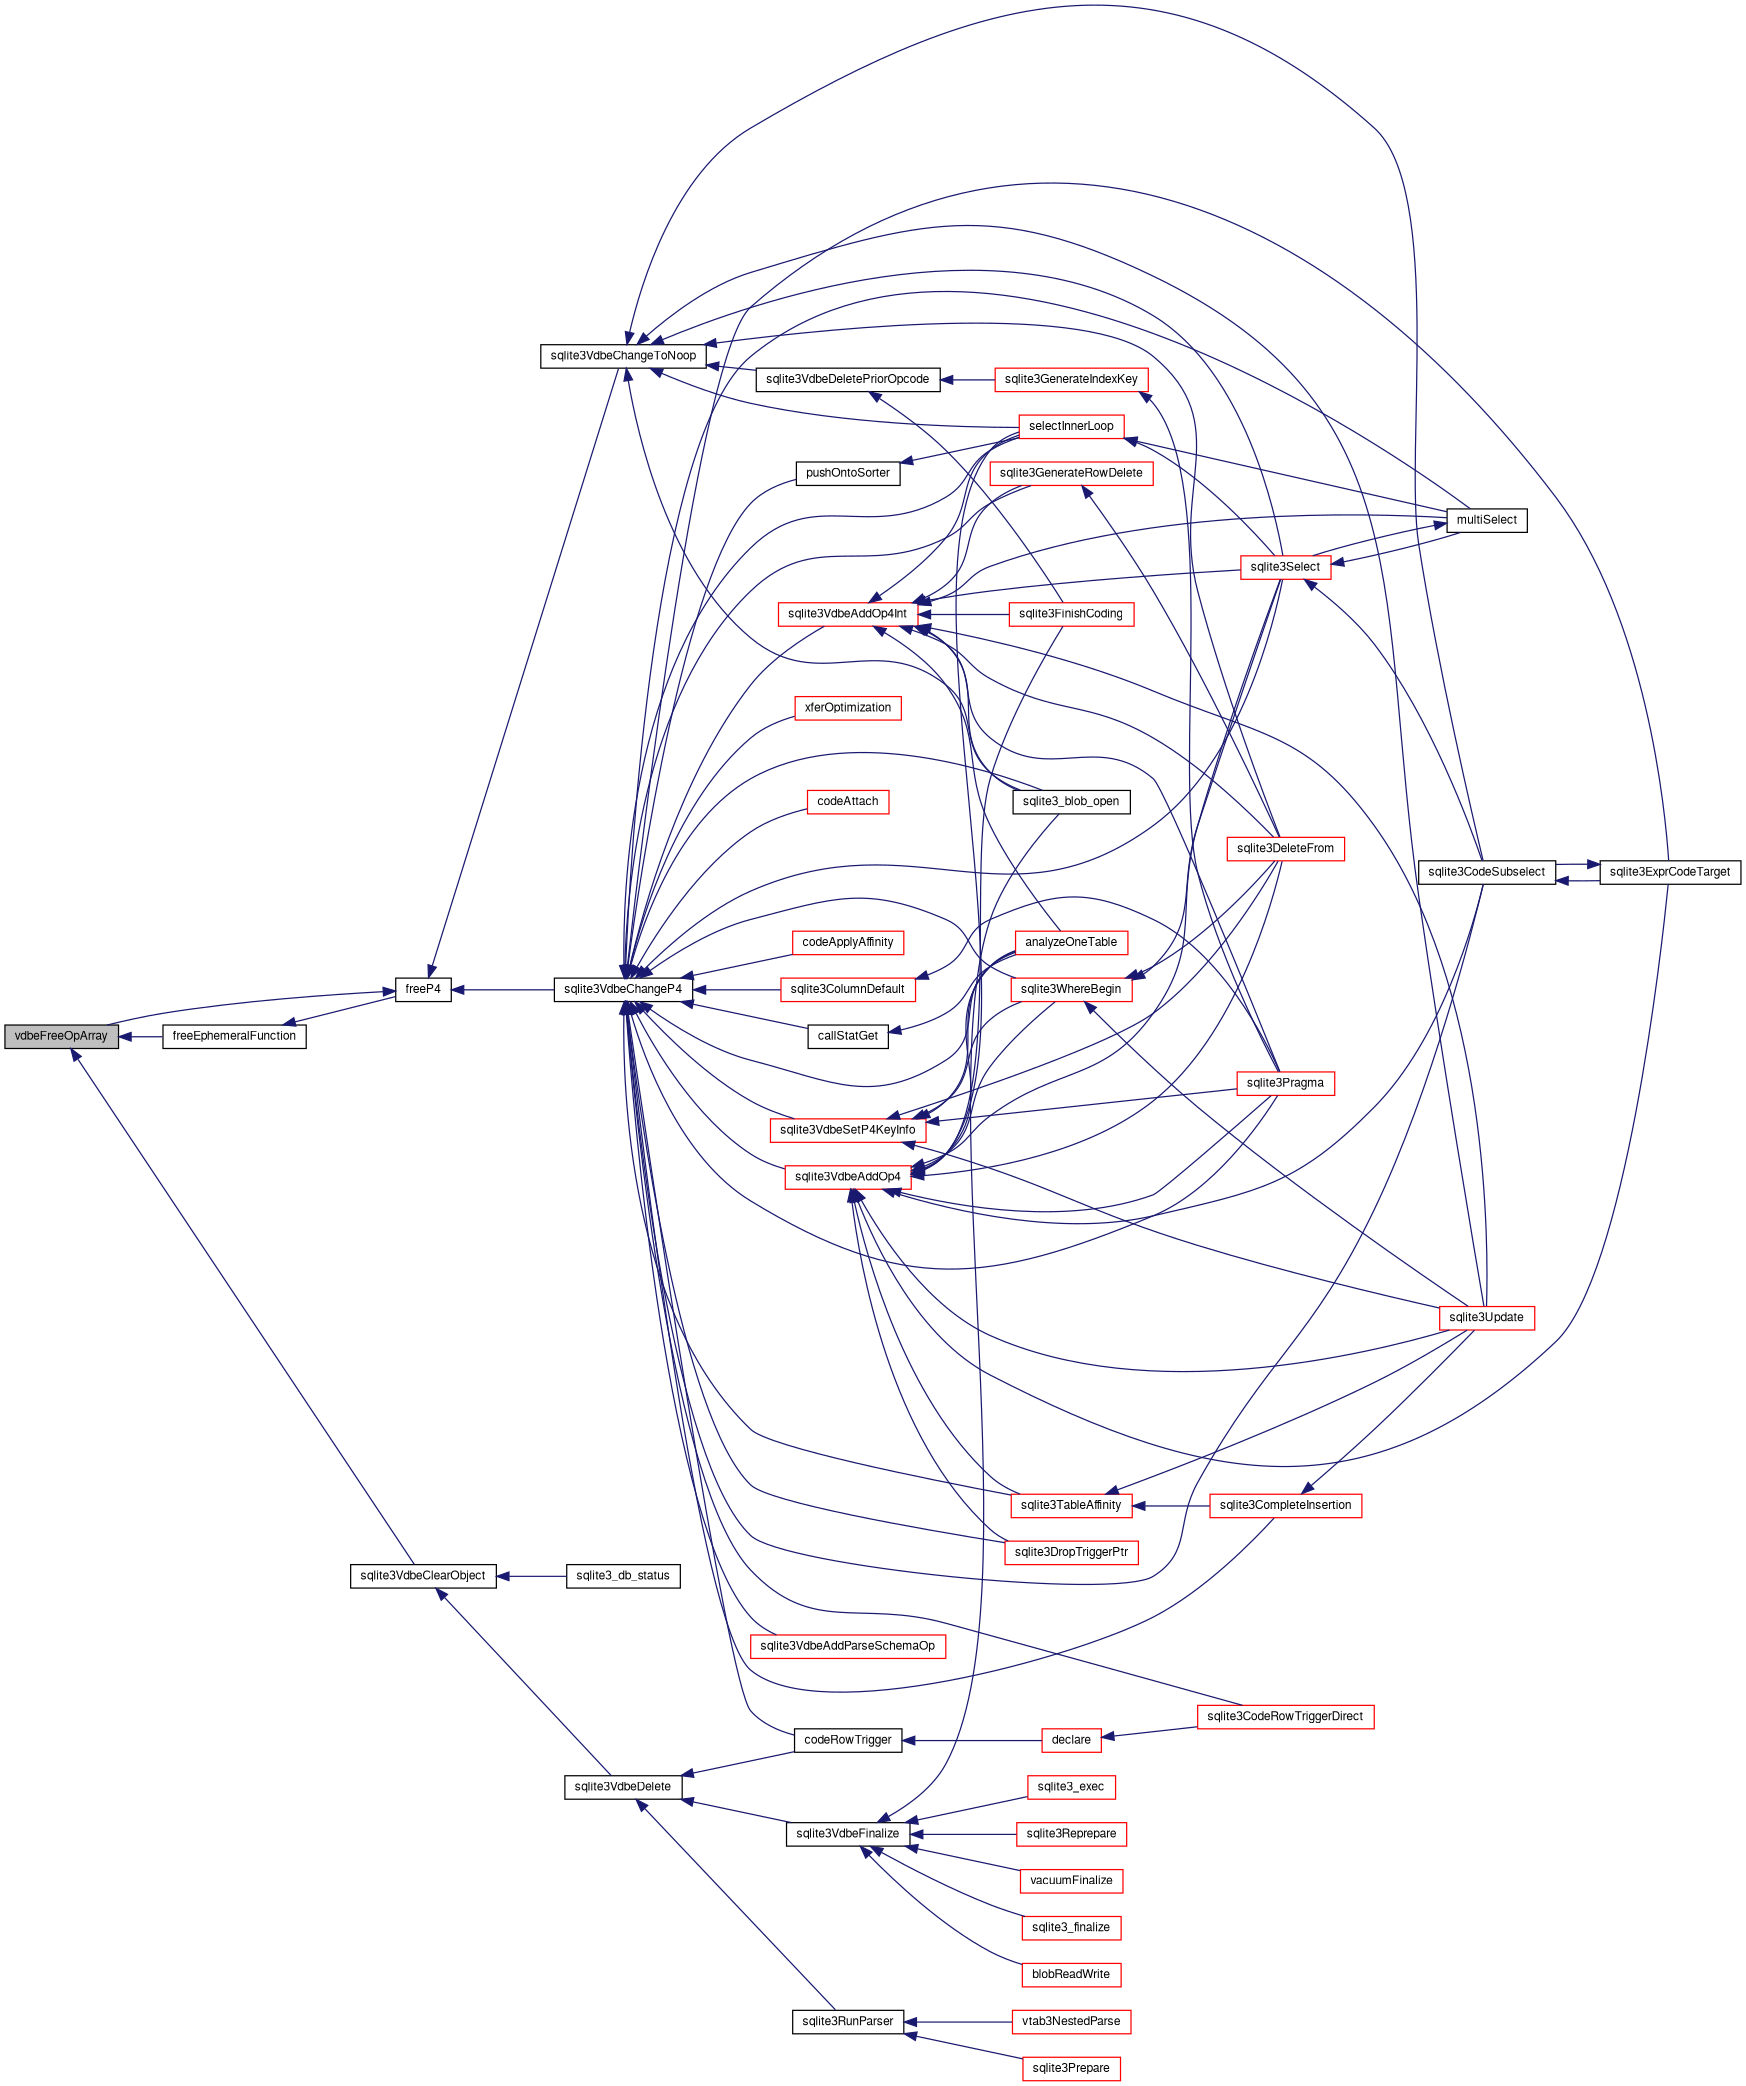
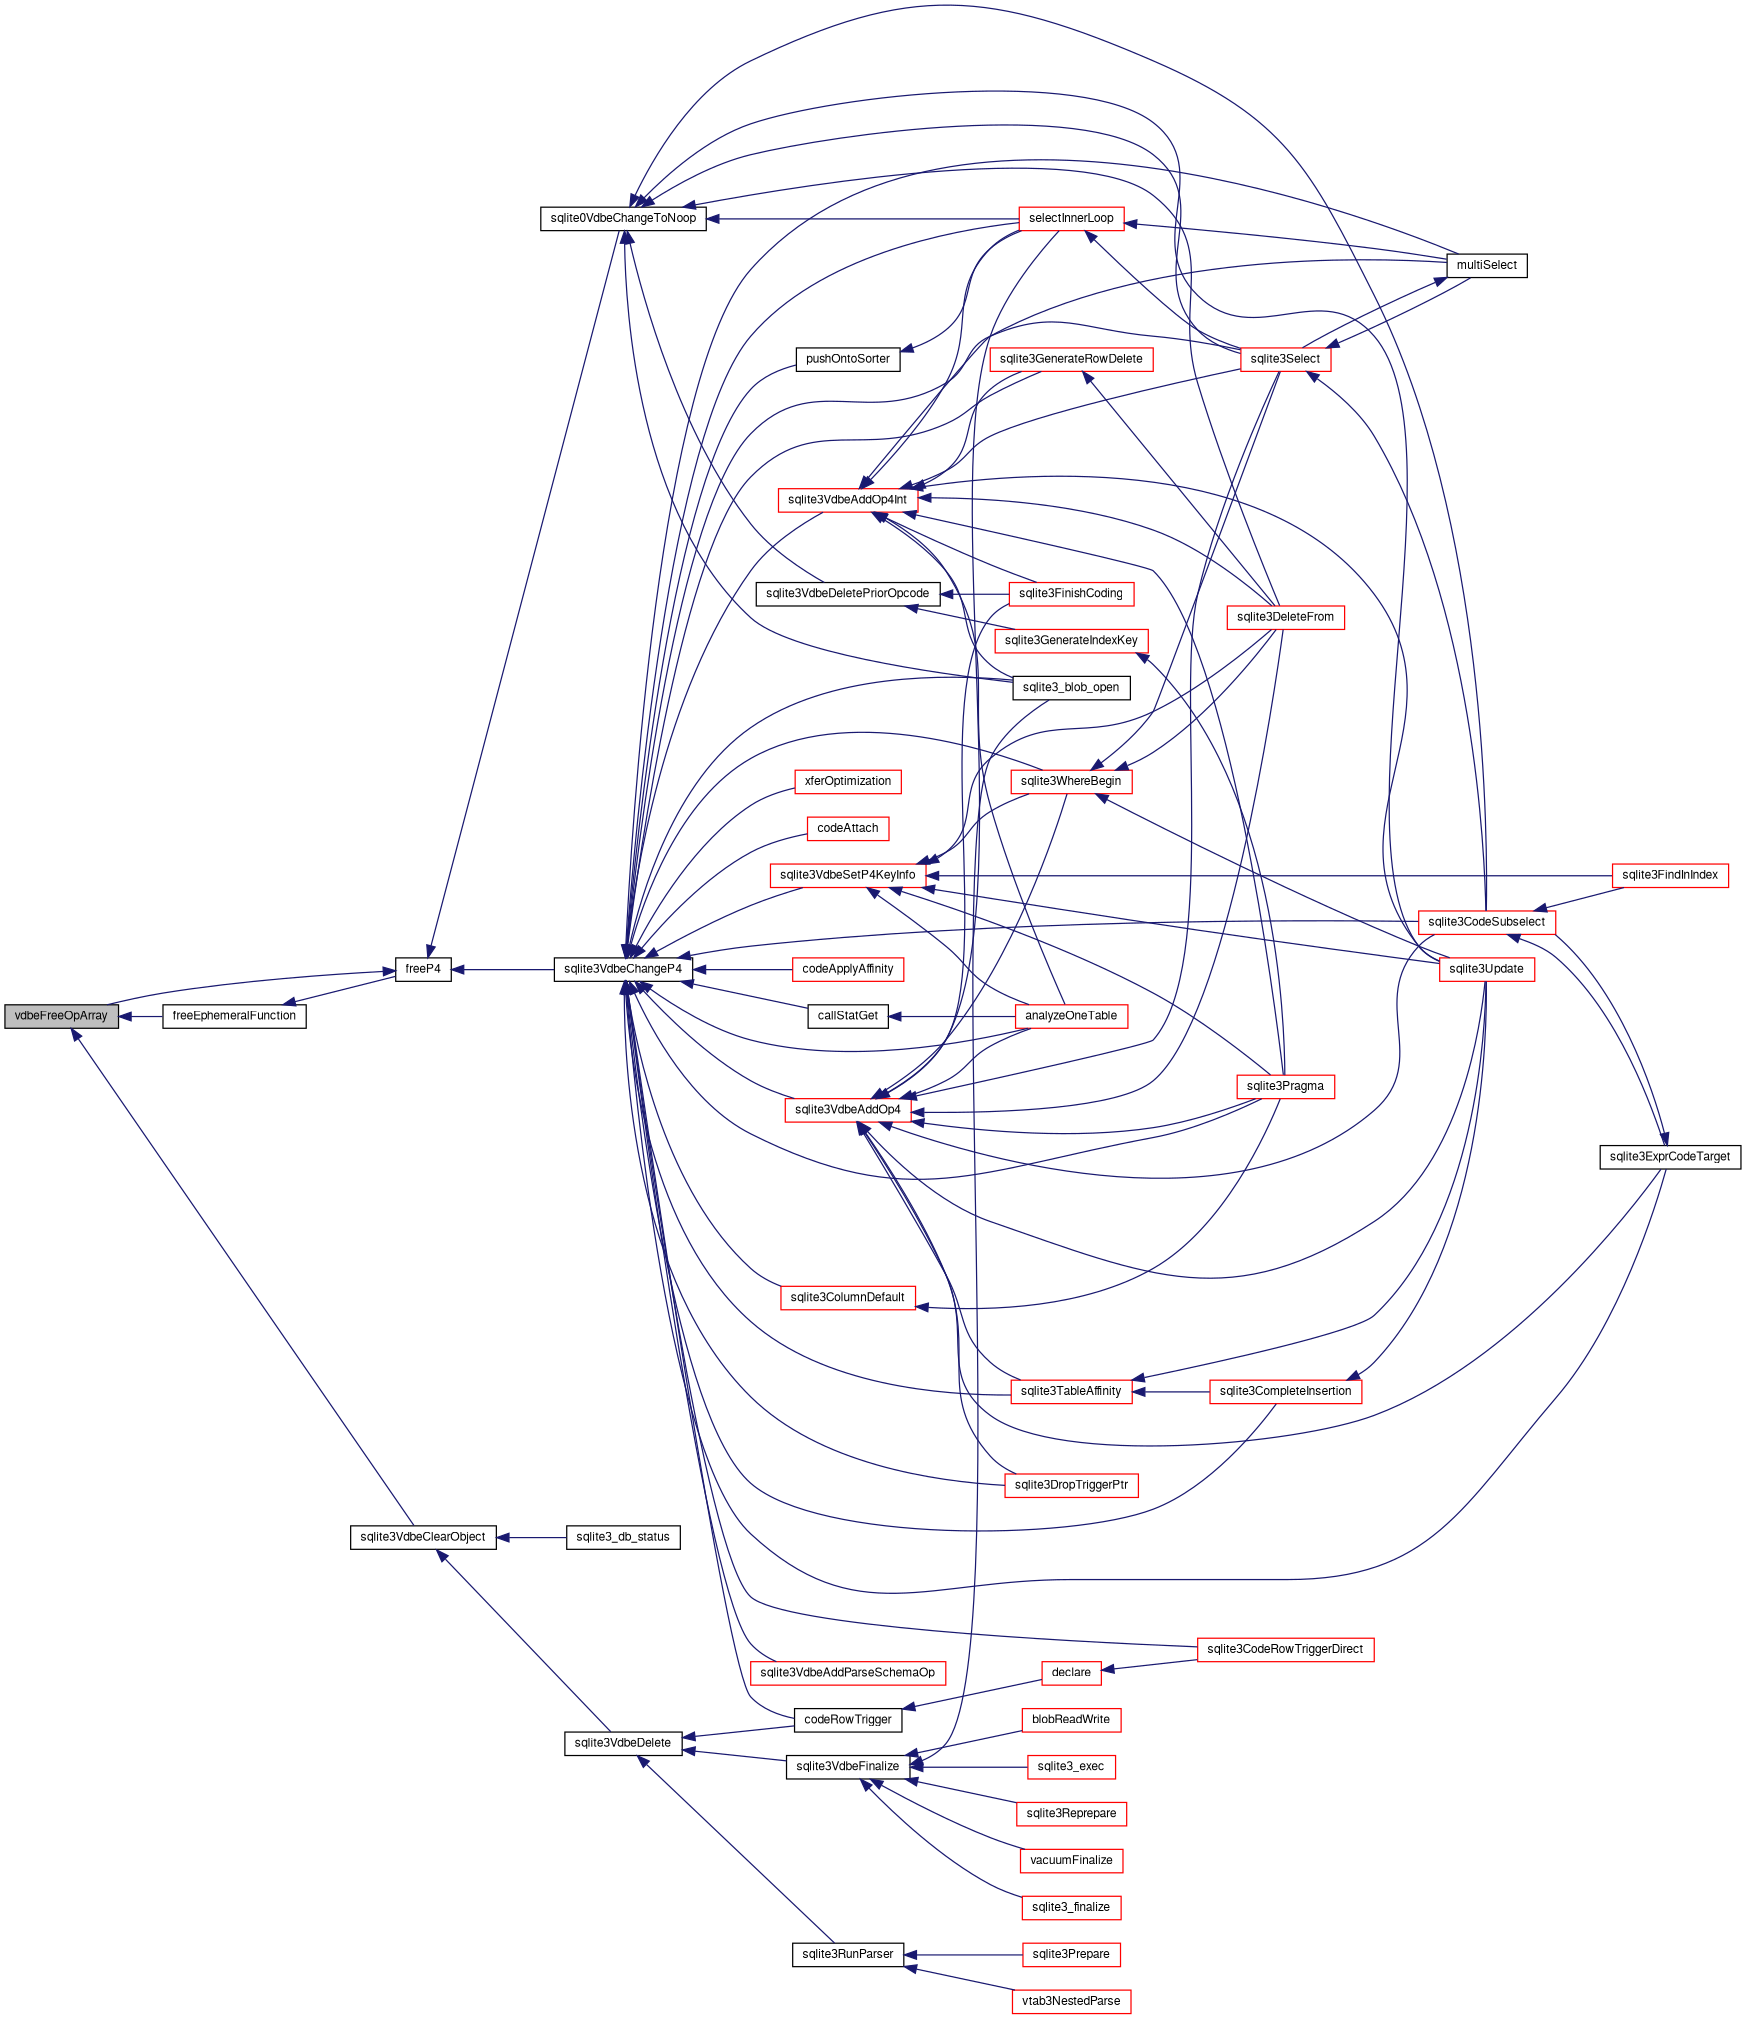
node "sqlite3VdbeChangeToNoop": label "sqlite3VdbeChangeToNoop" -> "sqlite0VdbeChangeToNoop"
node "sqlite3CodeSubselect": color black -> red
node "sqlite3FindInIndex": added
